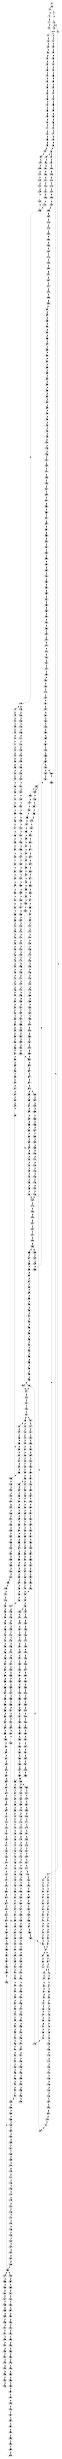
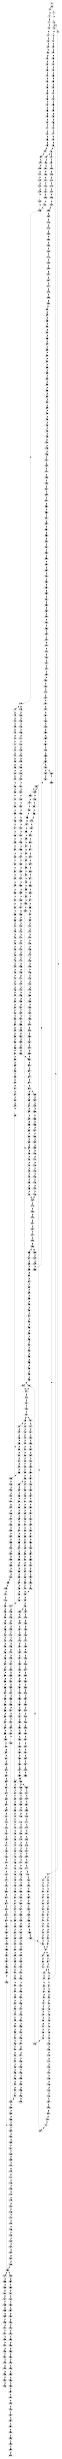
edge "S10" -> "S8": now "S10" -> "S14"
edge "S708" -> "S716": removed, label "A"
